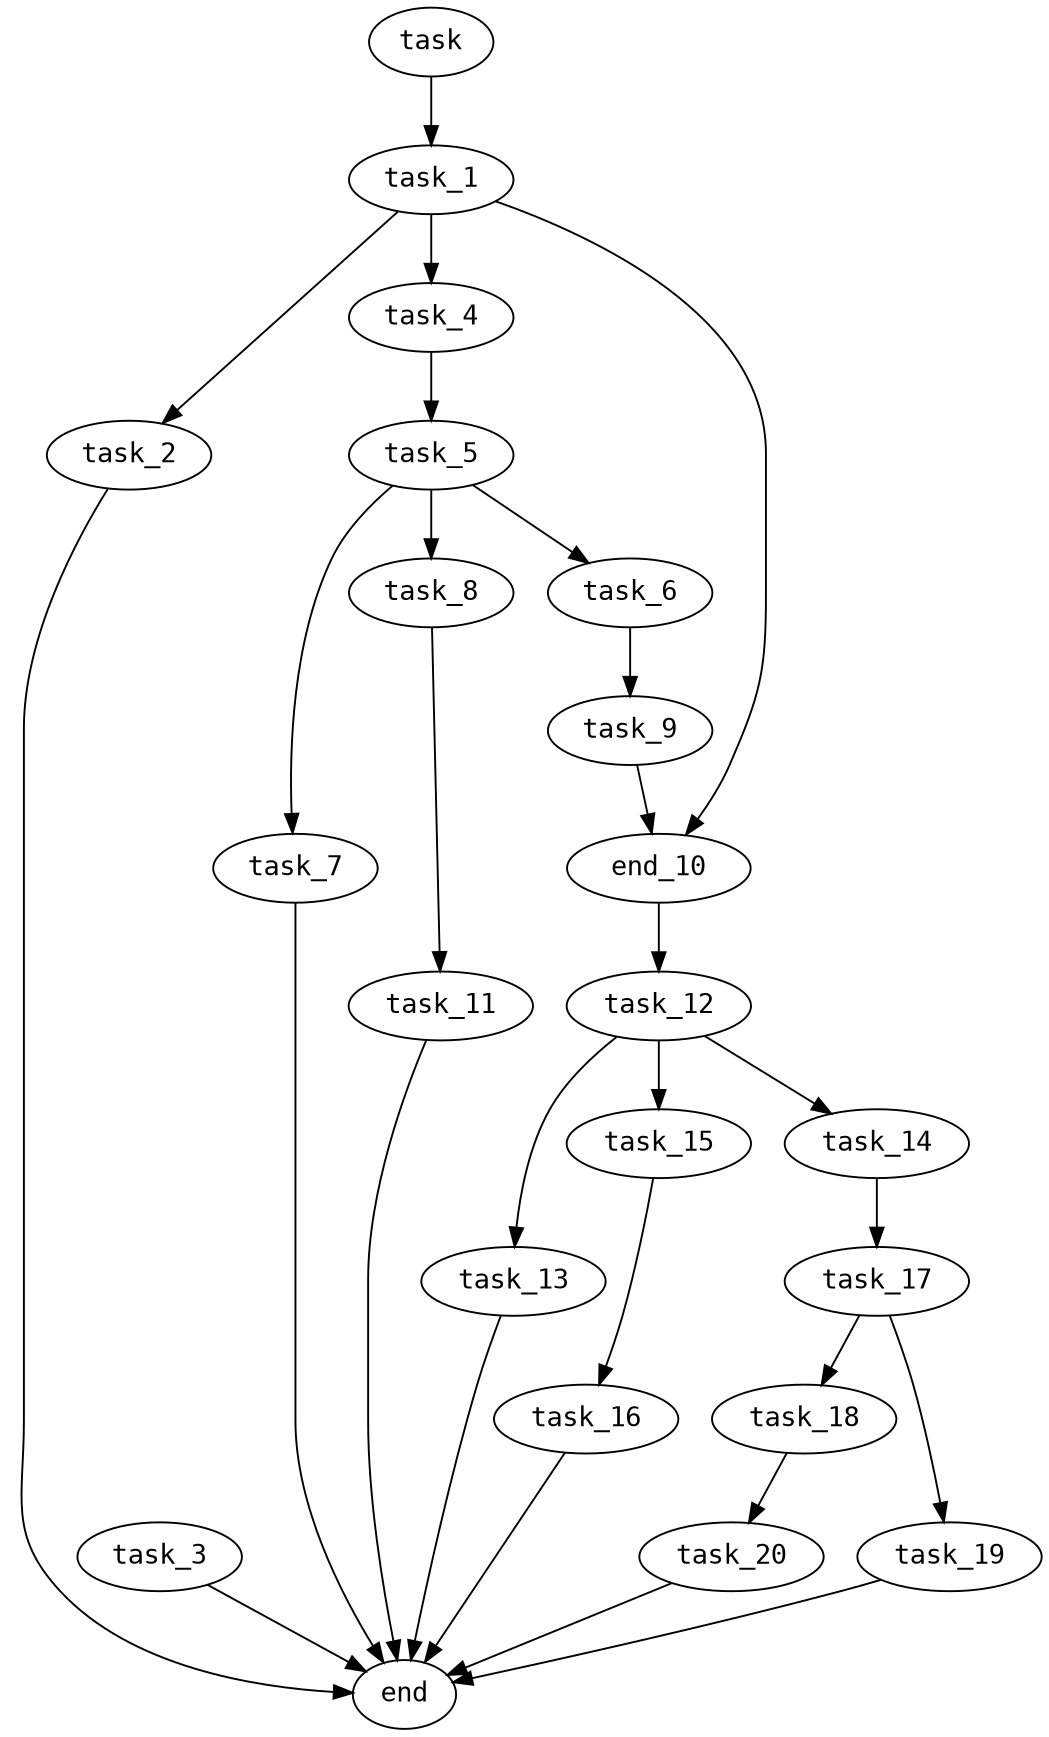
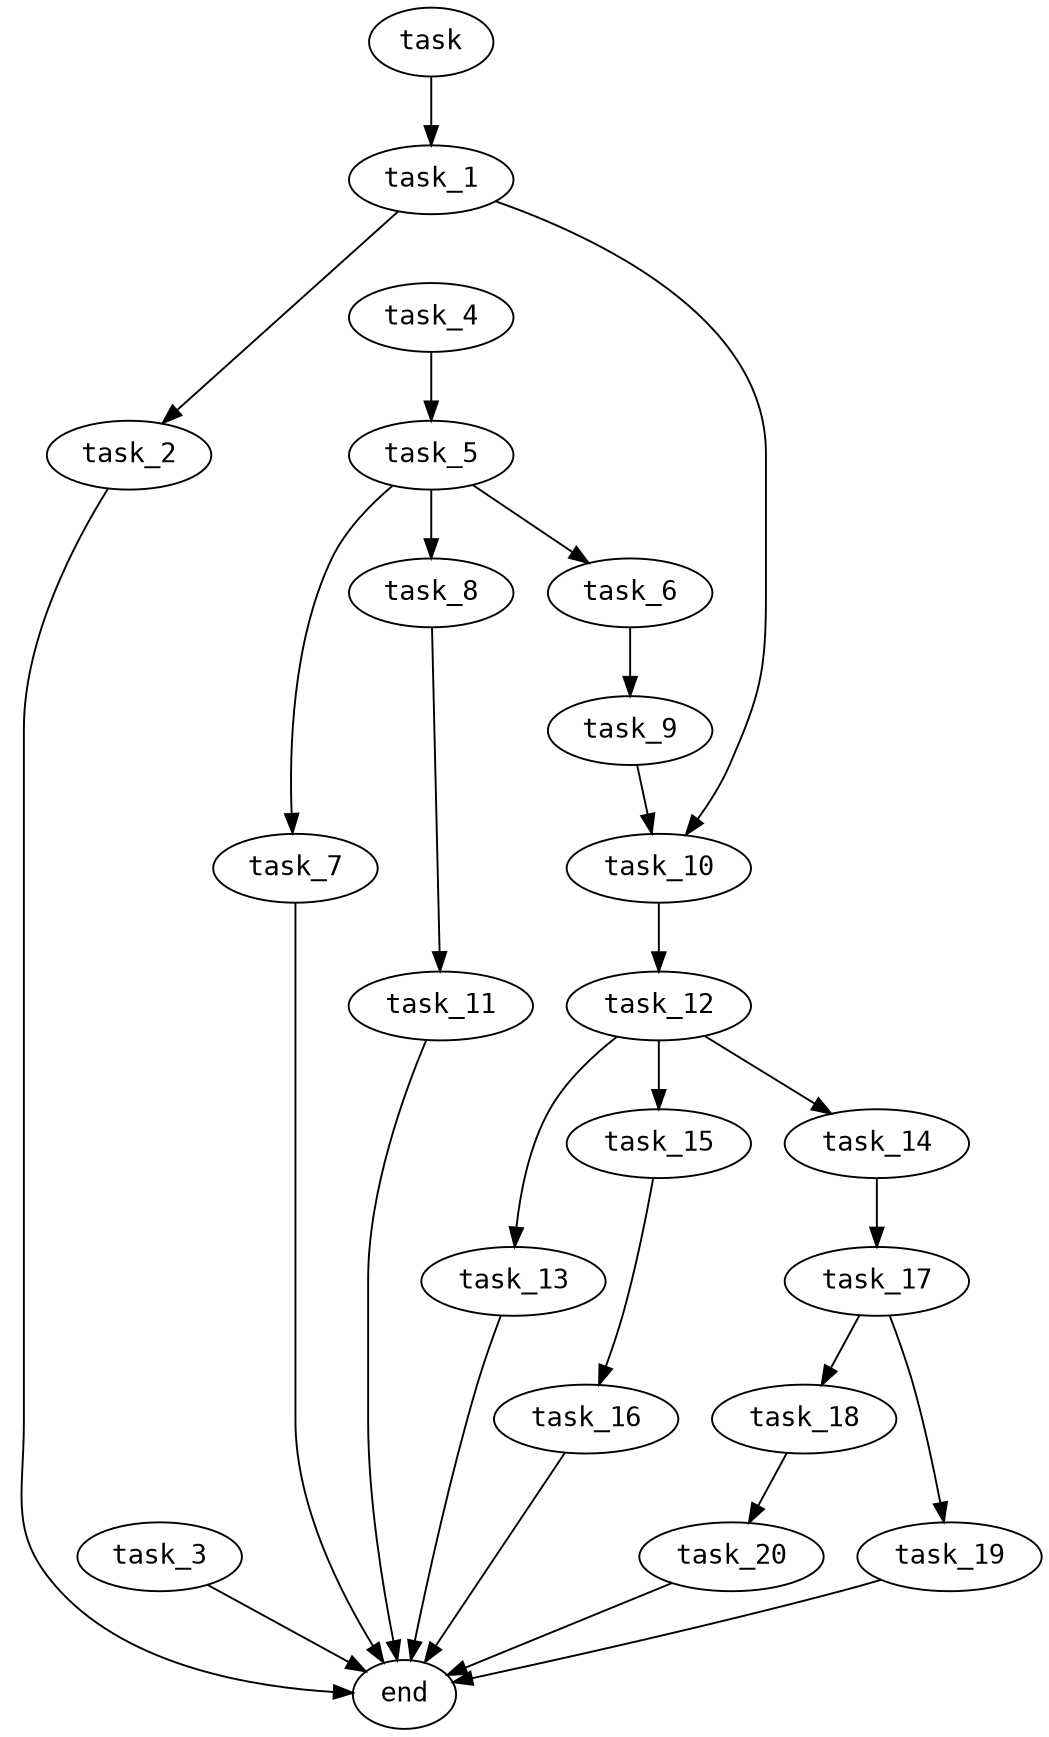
edge "task_1" -> "task_4": removed
node "end_10": label "end_10" -> "task_10"
